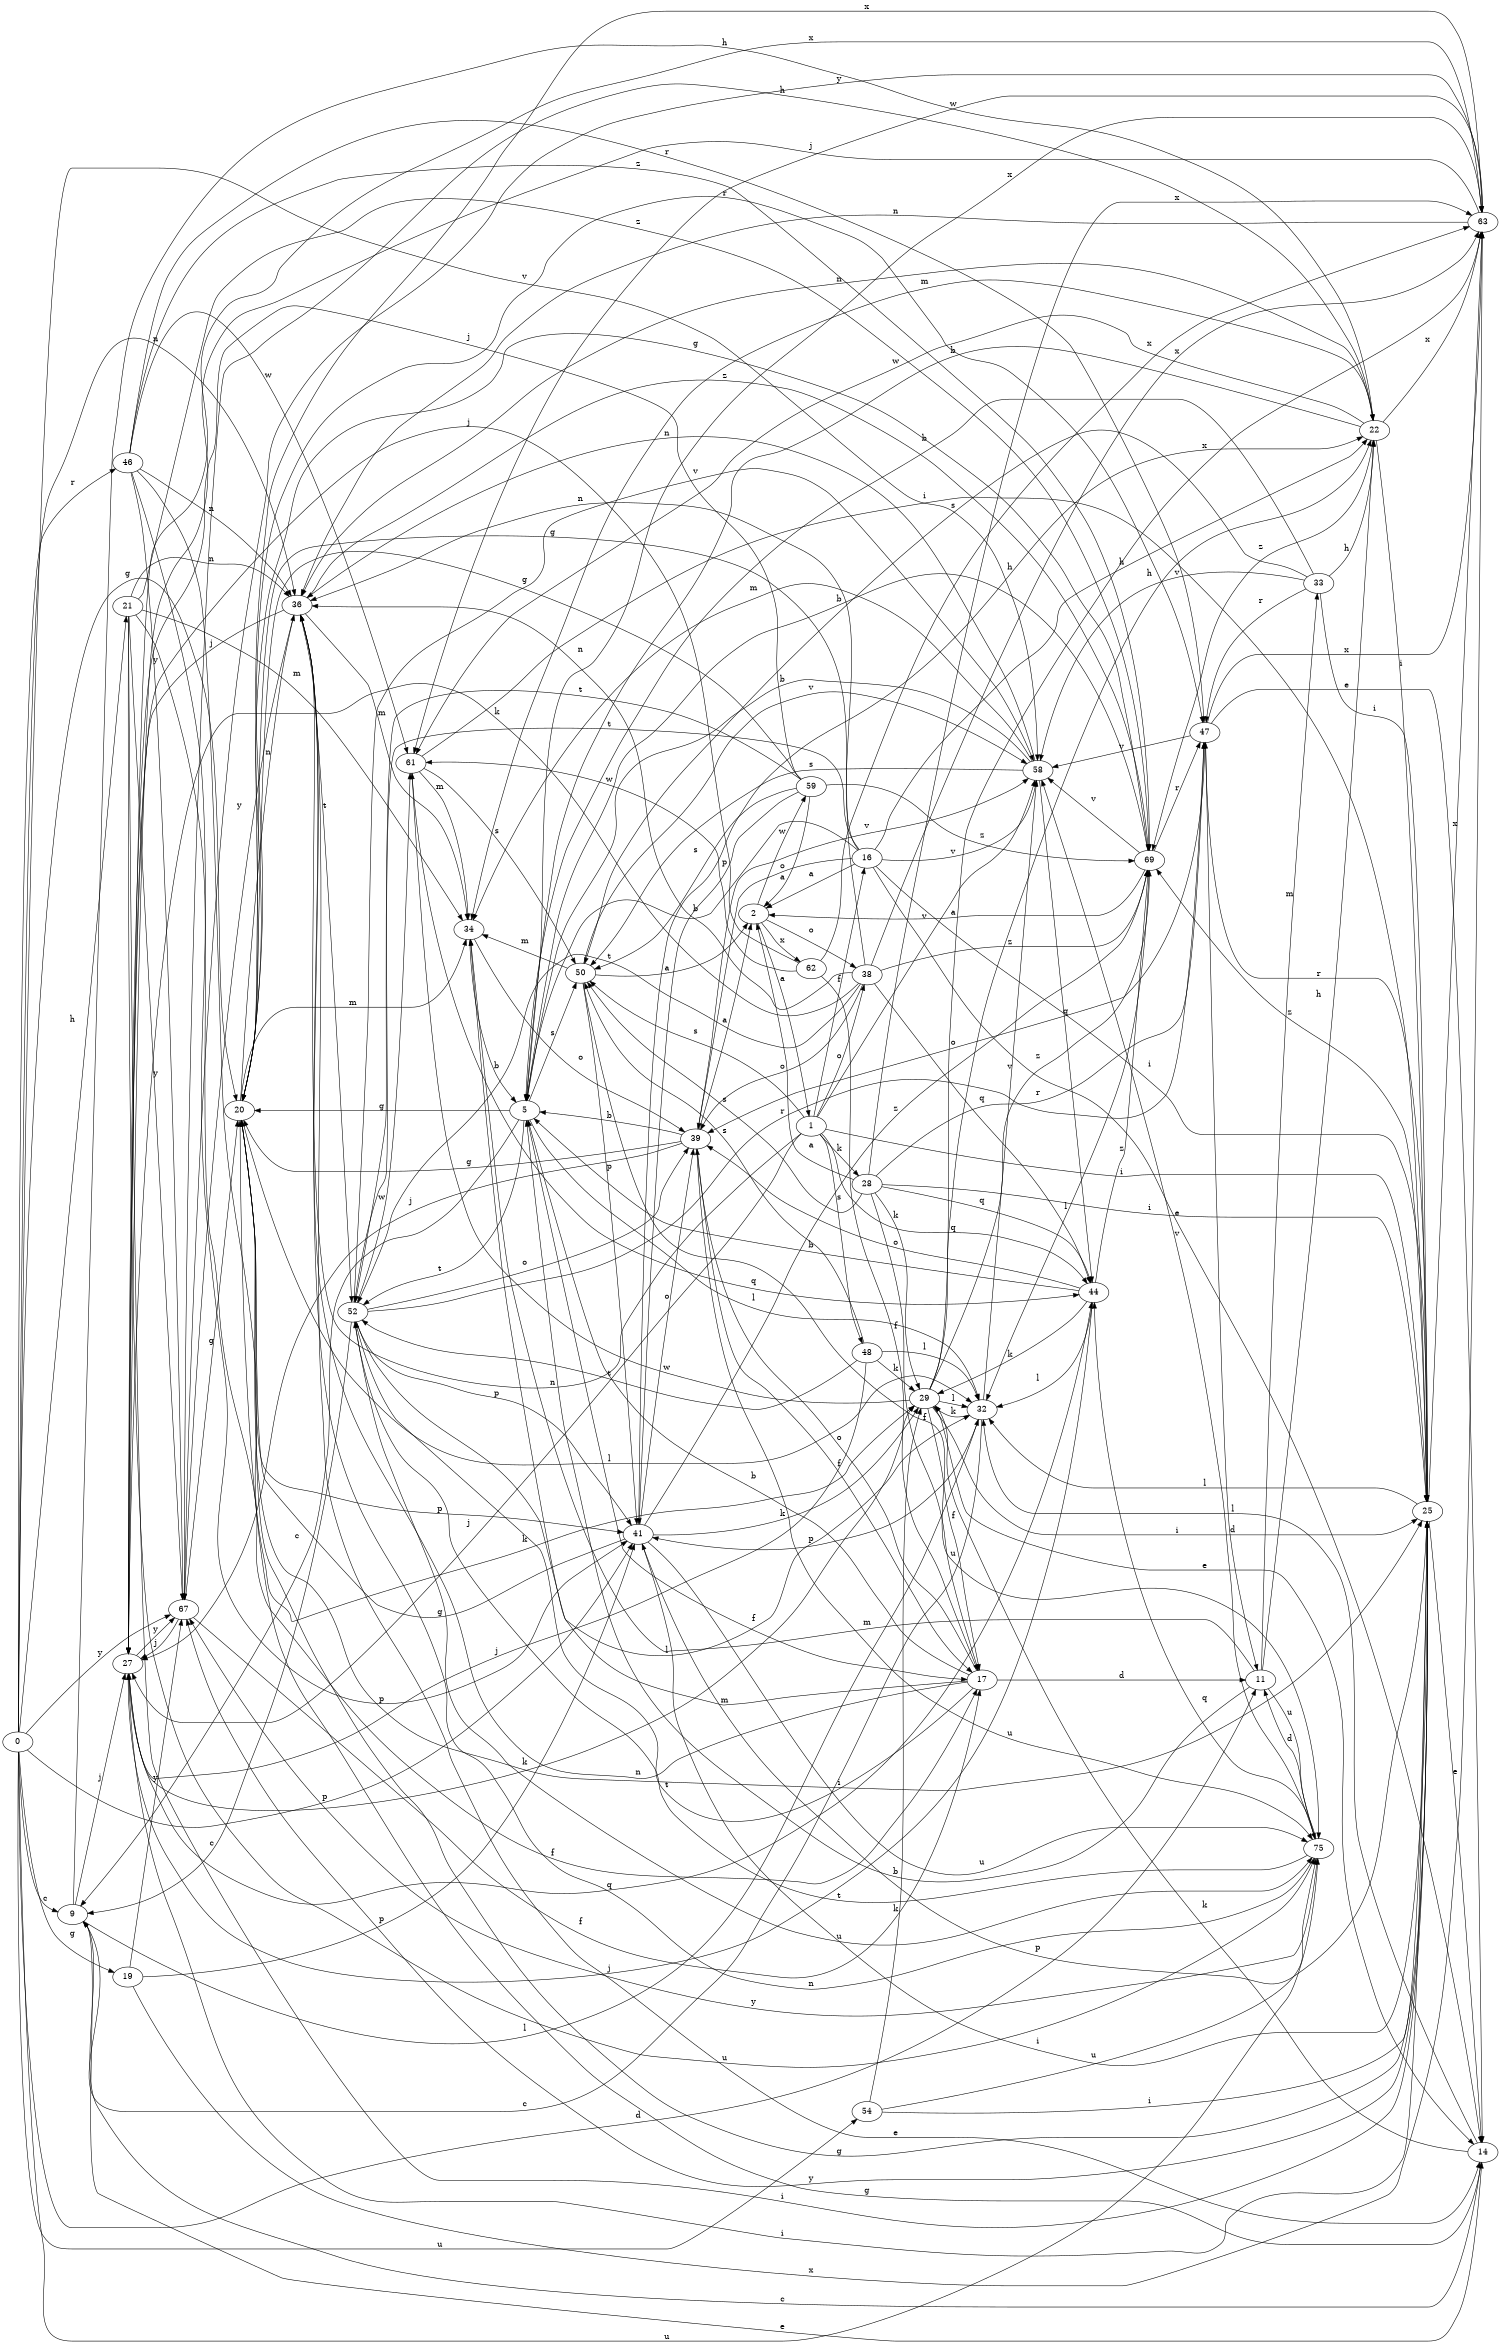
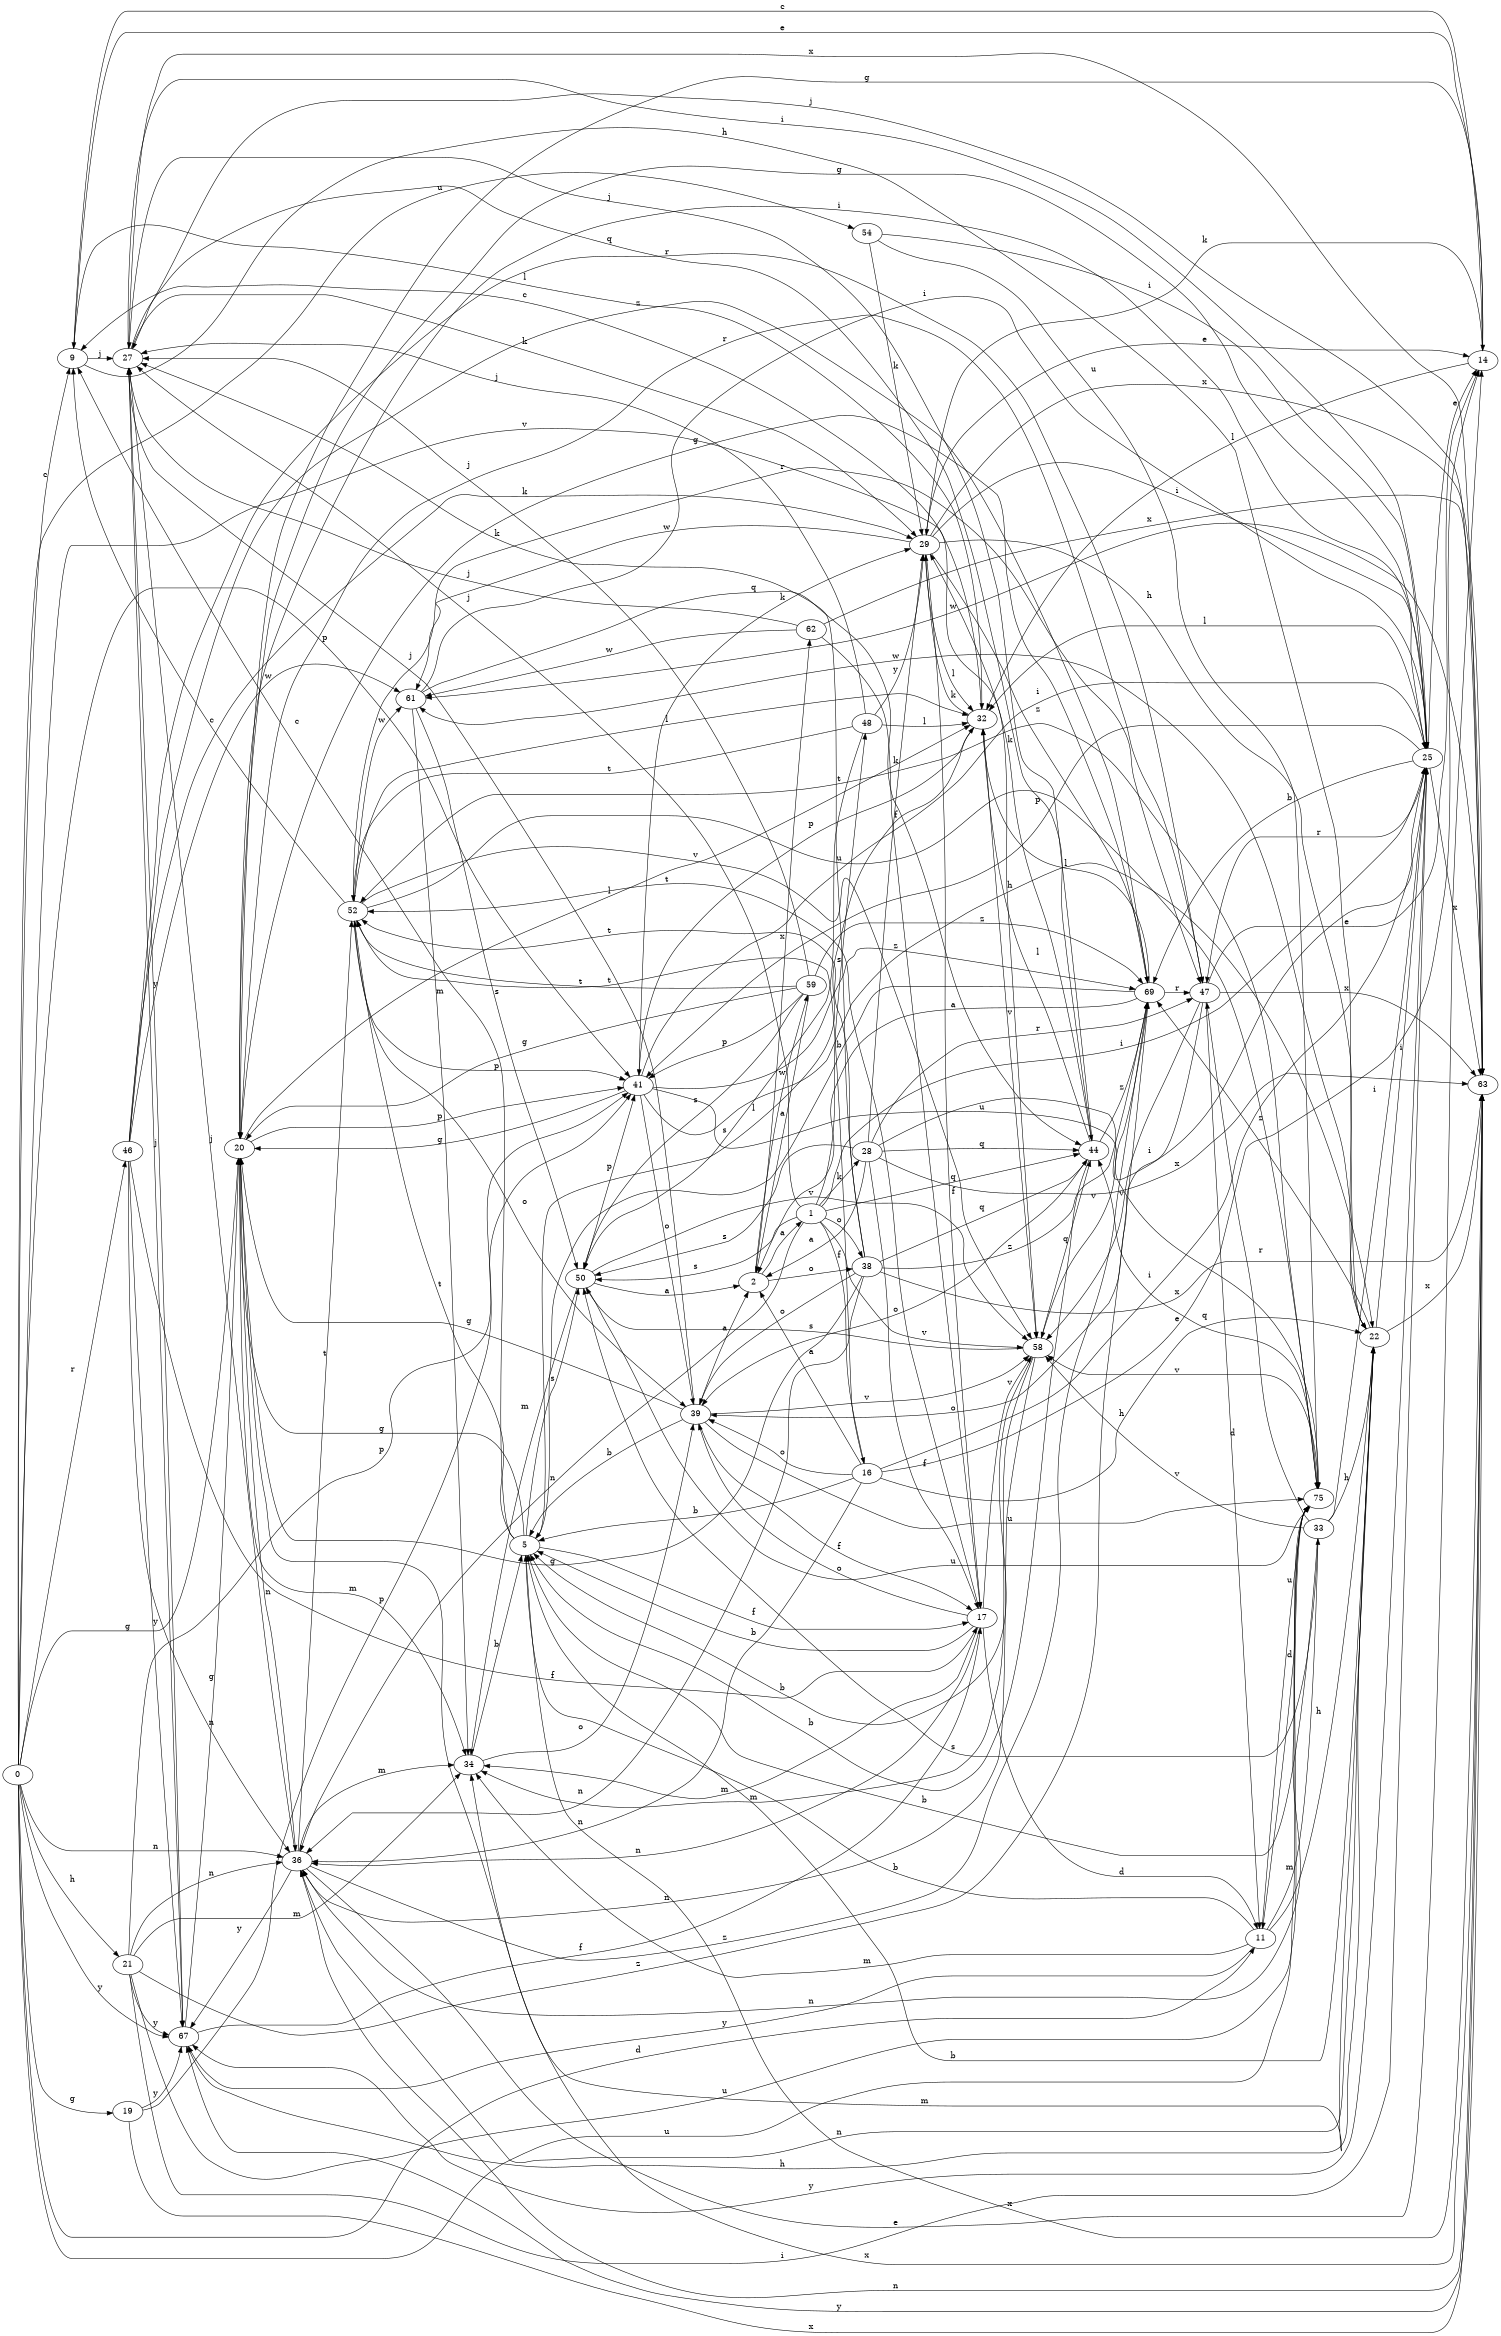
edge "16" -> "58": now "17" -> "58"
edge "25" -> "69": label "z" -> "b"
edge "48" -> "29": label "k" -> "y"
edge "75" -> "67": now "11" -> "67"
